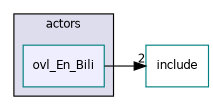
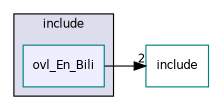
cluster "actors": label "actors" -> "include"
